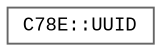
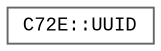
node "C78E::UUID": label "C78E::UUID" -> "C72E::UUID"
